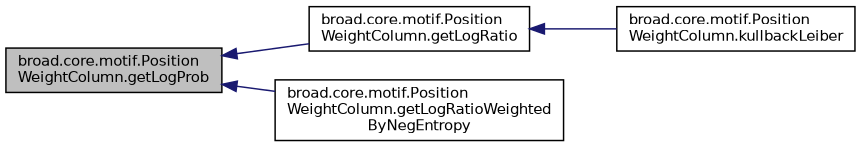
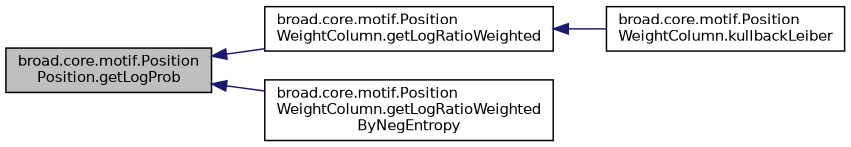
node "broad.core.motif.Position WeightColumn.getLogRatio": label "broad.core.motif.Position WeightColumn.getLogRatio" -> "broad.core.motif.Position WeightColumn.getLogRatioWeighted"
node "broad.core.motif.Position WeightColumn.getLogProb": label "broad.core.motif.Position WeightColumn.getLogProb" -> "broad.core.motif.Position Position.getLogProb"
